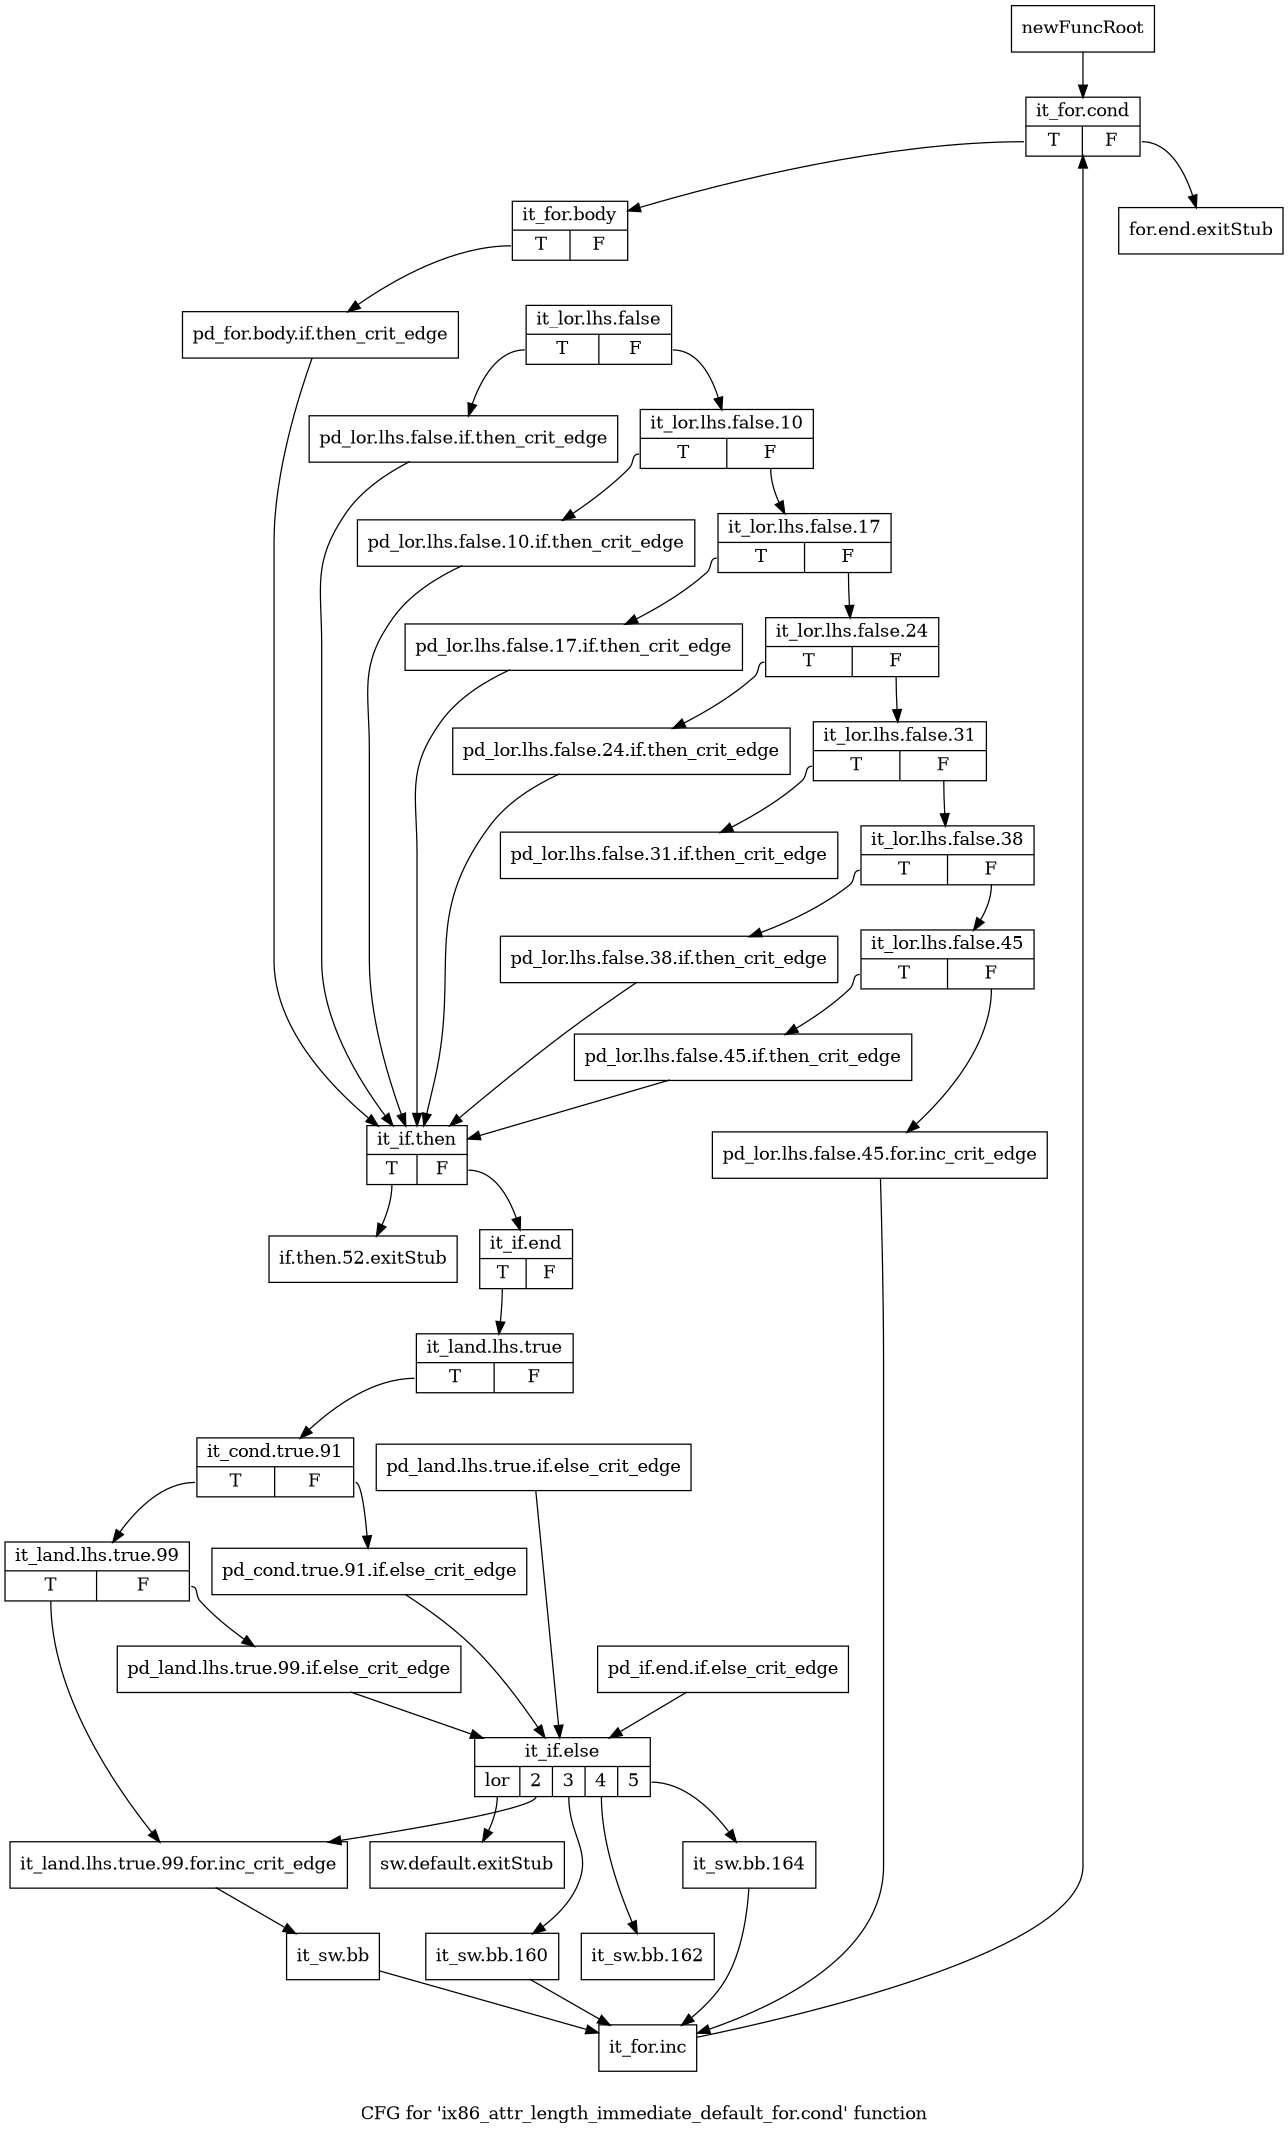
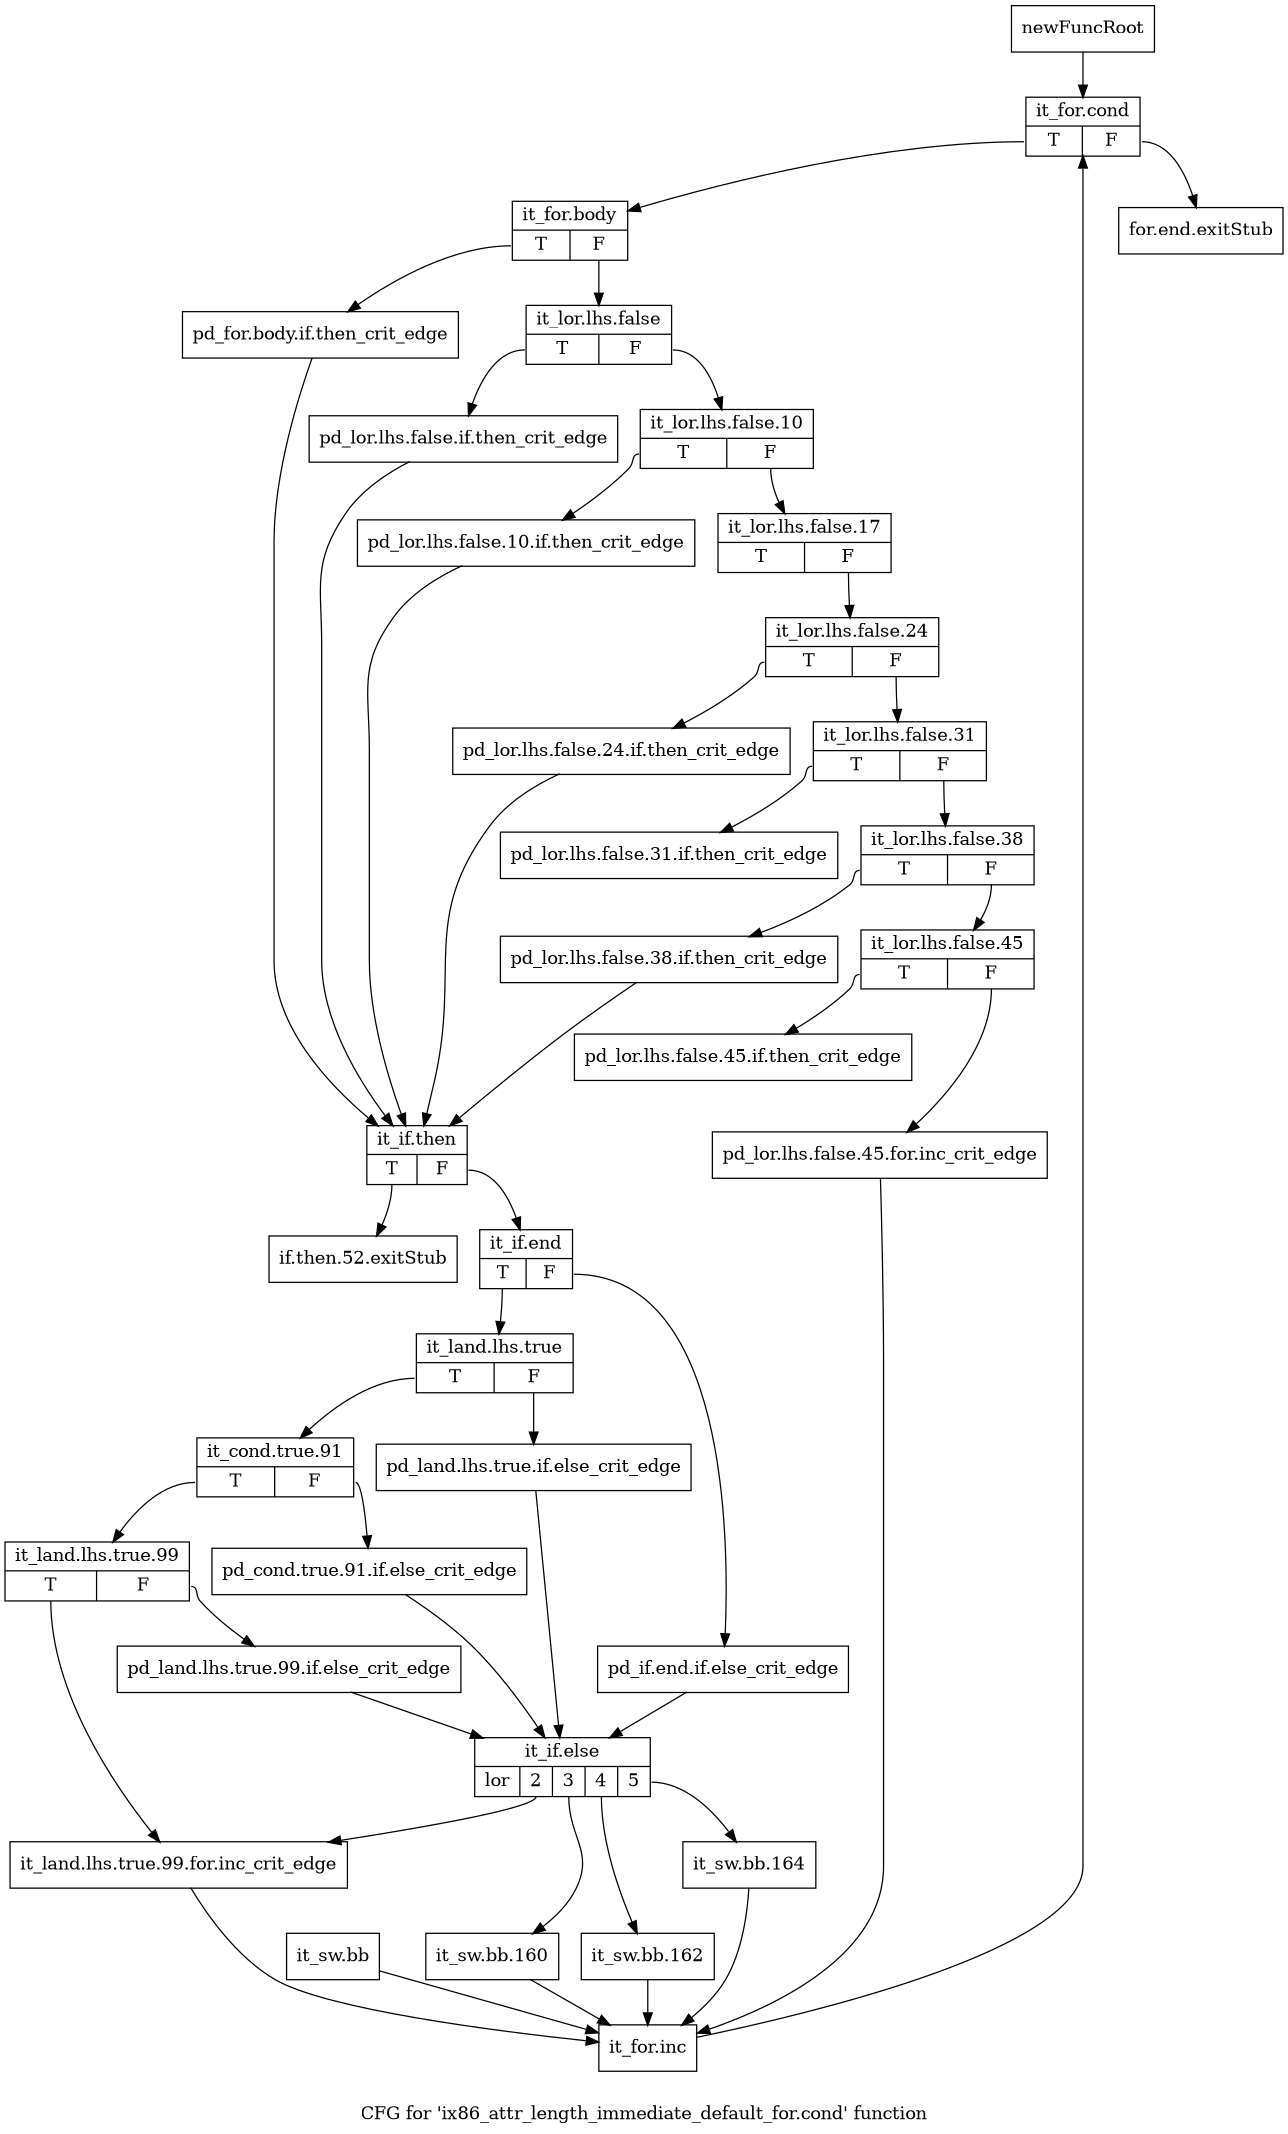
edge "it_for.body" -> "it_lor.lhs.false": added
node "pd_lor.lhs.false.17.if.then_crit_edge": removed
edge "pd_lor.lhs.false.45.if.then_crit_edge" -> "it_if.then": removed
edge "it_land.lhs.true" -> "pd_land.lhs.true.if.else_crit_edge": added
edge "it_if.end" -> "pd_if.end.if.else_crit_edge": added
node "sw.default.exitStub": removed
edge "it_land.lhs.true.99.for.inc_crit_edge" -> "it_sw.bb": now "it_land.lhs.true.99.for.inc_crit_edge" -> "it_for.inc"
edge "it_sw.bb.162" -> "it_for.inc": added
